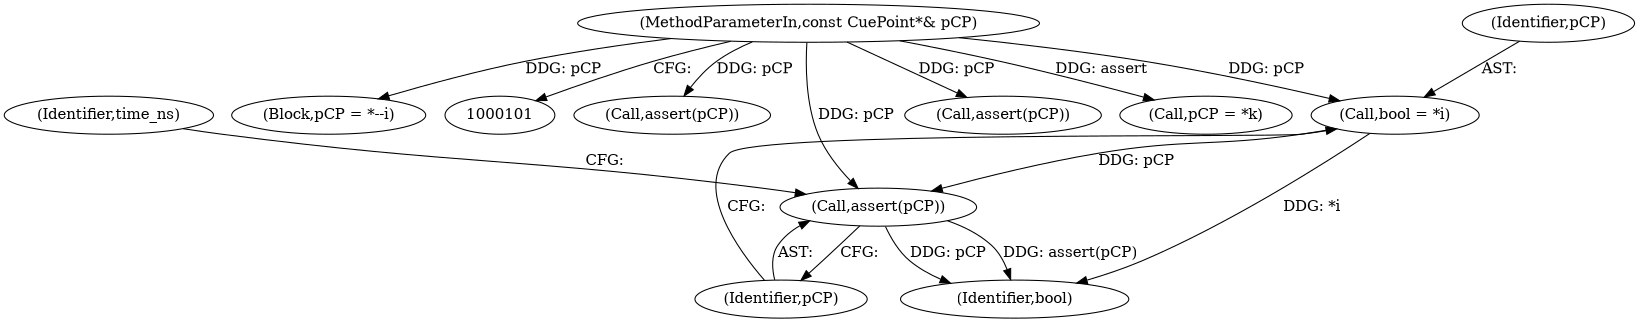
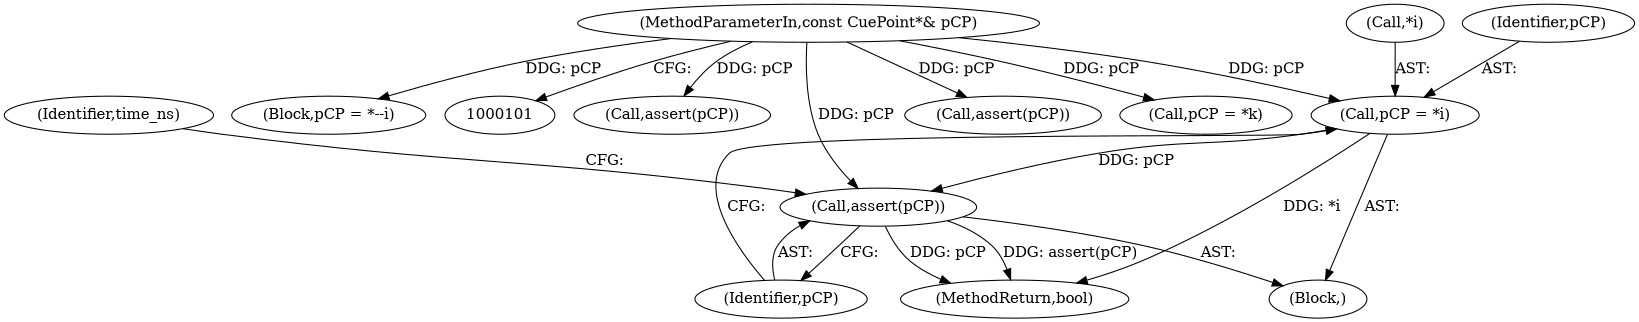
node "(Call,*i)": added
edge "(MethodParameterIn,const CuePoint*& pCP)" -> "(Call,pCP = *k)": label "DDG: assert" -> "DDG: pCP"
node "(Call,bool = *i)": label "(Call,bool = *i)" -> "(Call,pCP = *i)"
node "(Identifier,bool)": label "(Identifier,bool)" -> "(MethodReturn,bool)"
node "(Block,)": added
